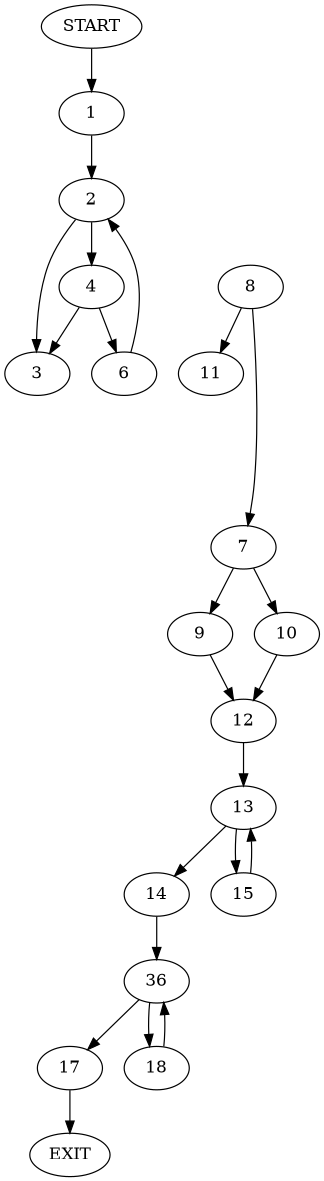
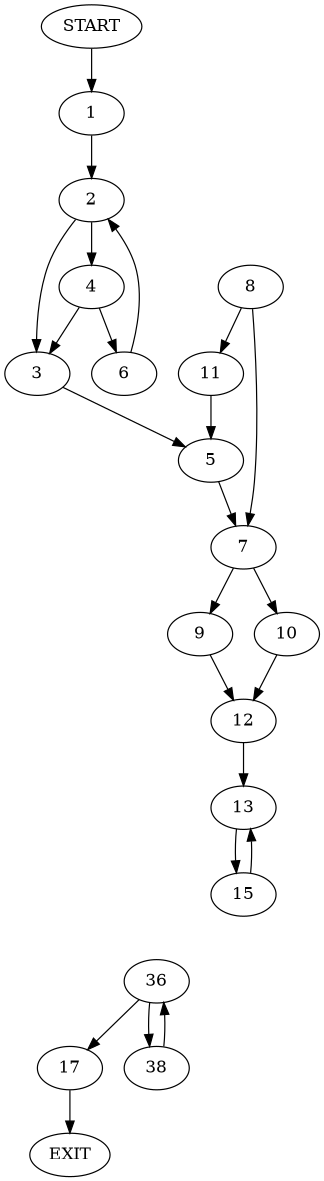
node "5": added
node "14": removed
node "18": label "18" -> "38"
